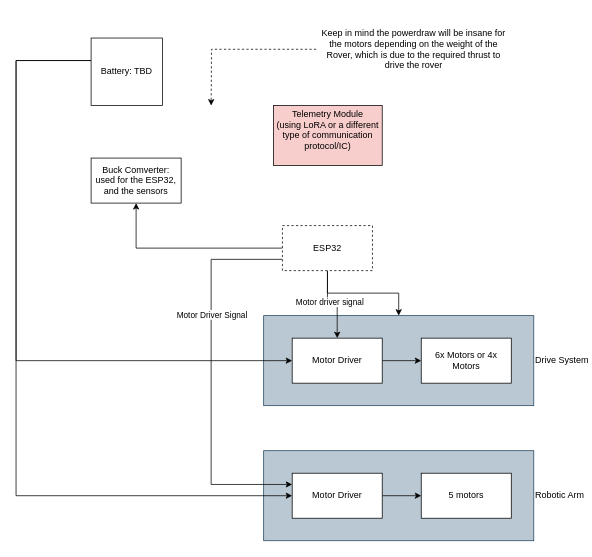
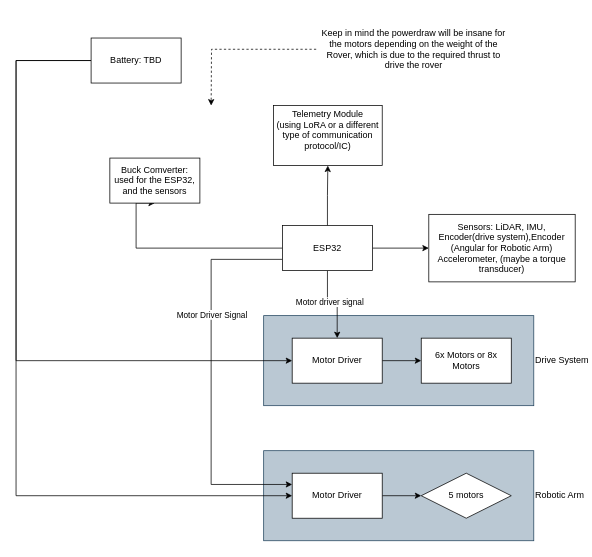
node "Battery: TBD": size 71x68 -> 90x45
node "Telemetry Module (using LoRA or a different type of communication protocol/IC)": fillcolor #f8cecc -> #ffffff
node "Buck Comverter: used for the ESP32, and the sensors": moved (136, 180) -> (155, 180)
node "ESP32": style dashed -> solid
edge "ESP32" -> "Sensors: LiDAR, IMU, Encoder(drive system),Encoder (Angular for Robotic Arm) Accelerometer, (maybe a torque transducer)": added
node "Sensors: LiDAR, IMU, Encoder(drive system),Encoder (Angular for Robotic Arm) Accelerometer, (maybe a torque transducer)": added
edge "ESP32" -> "Drive System": now "ESP32" -> "Telemetry Module (using LoRA or a different type of communication protocol/IC)"
node "6x Motors or 4x Motors": label "6x Motors or 4x Motors" -> "6x Motors or 8x Motors"
node "5 motors": shape rectangle -> diamond
